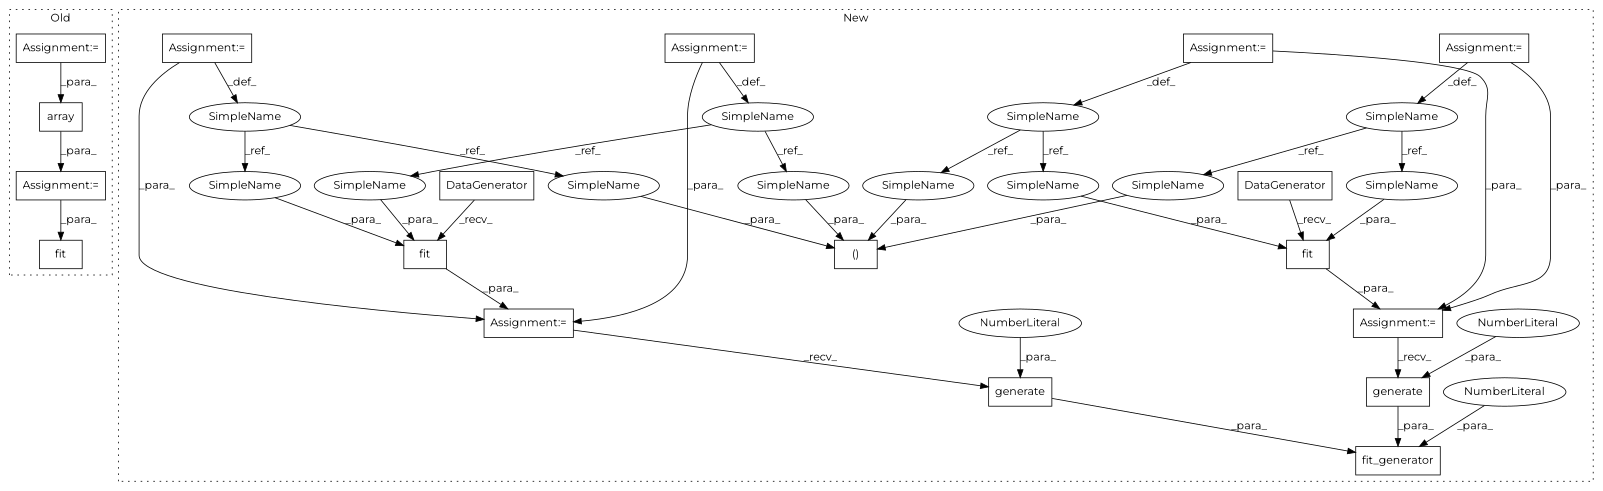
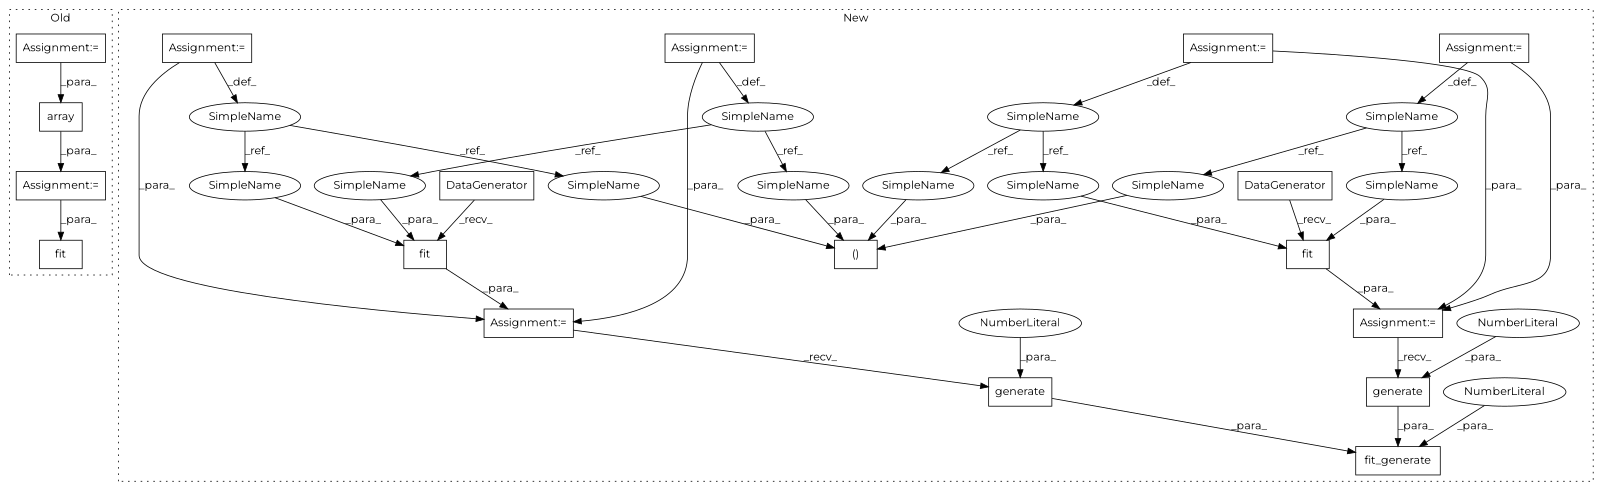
node "fit_generator": label "fit_generator" -> "fit_generate"
